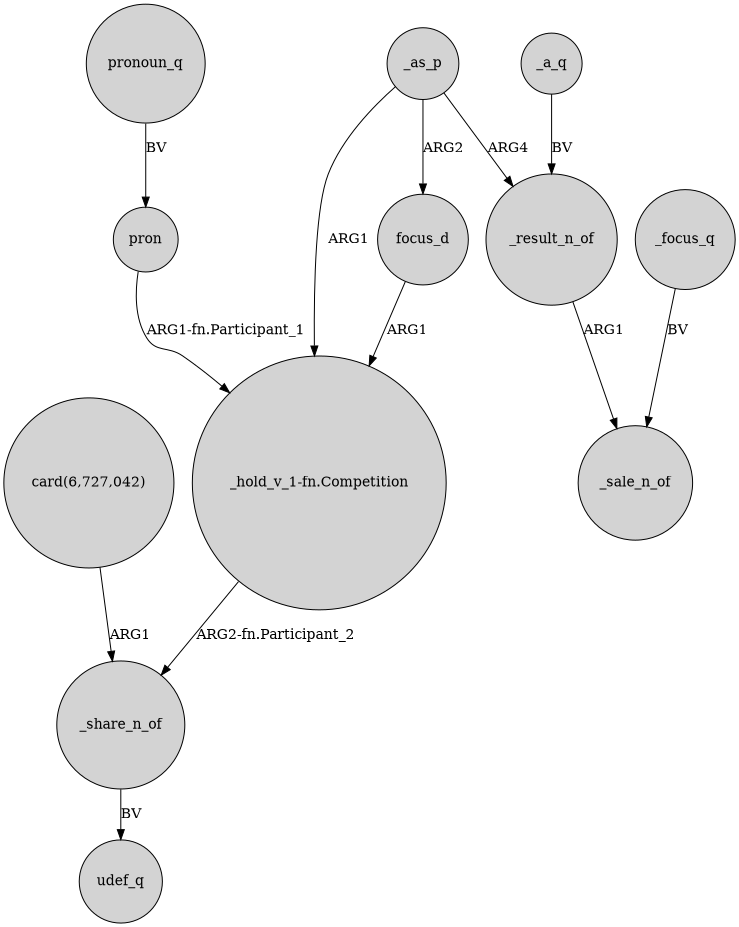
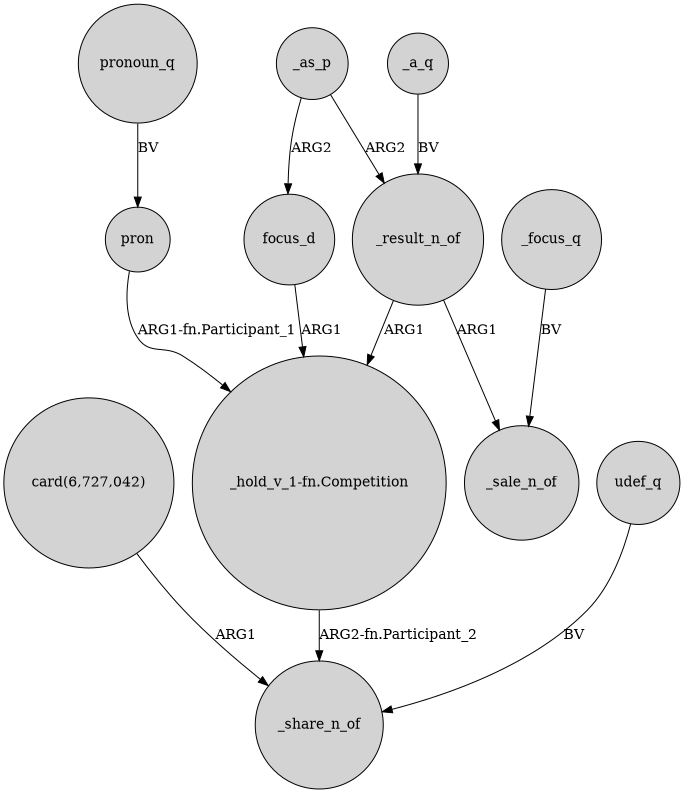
edge "_as_p" -> "_result_n_of": label "ARG4" -> "ARG2"
edge "_as_p" -> "_hold_v_1-fn.Competition": now "_result_n_of" -> "_hold_v_1-fn.Competition"
edge "_share_n_of" -> "udef_q": reversed
